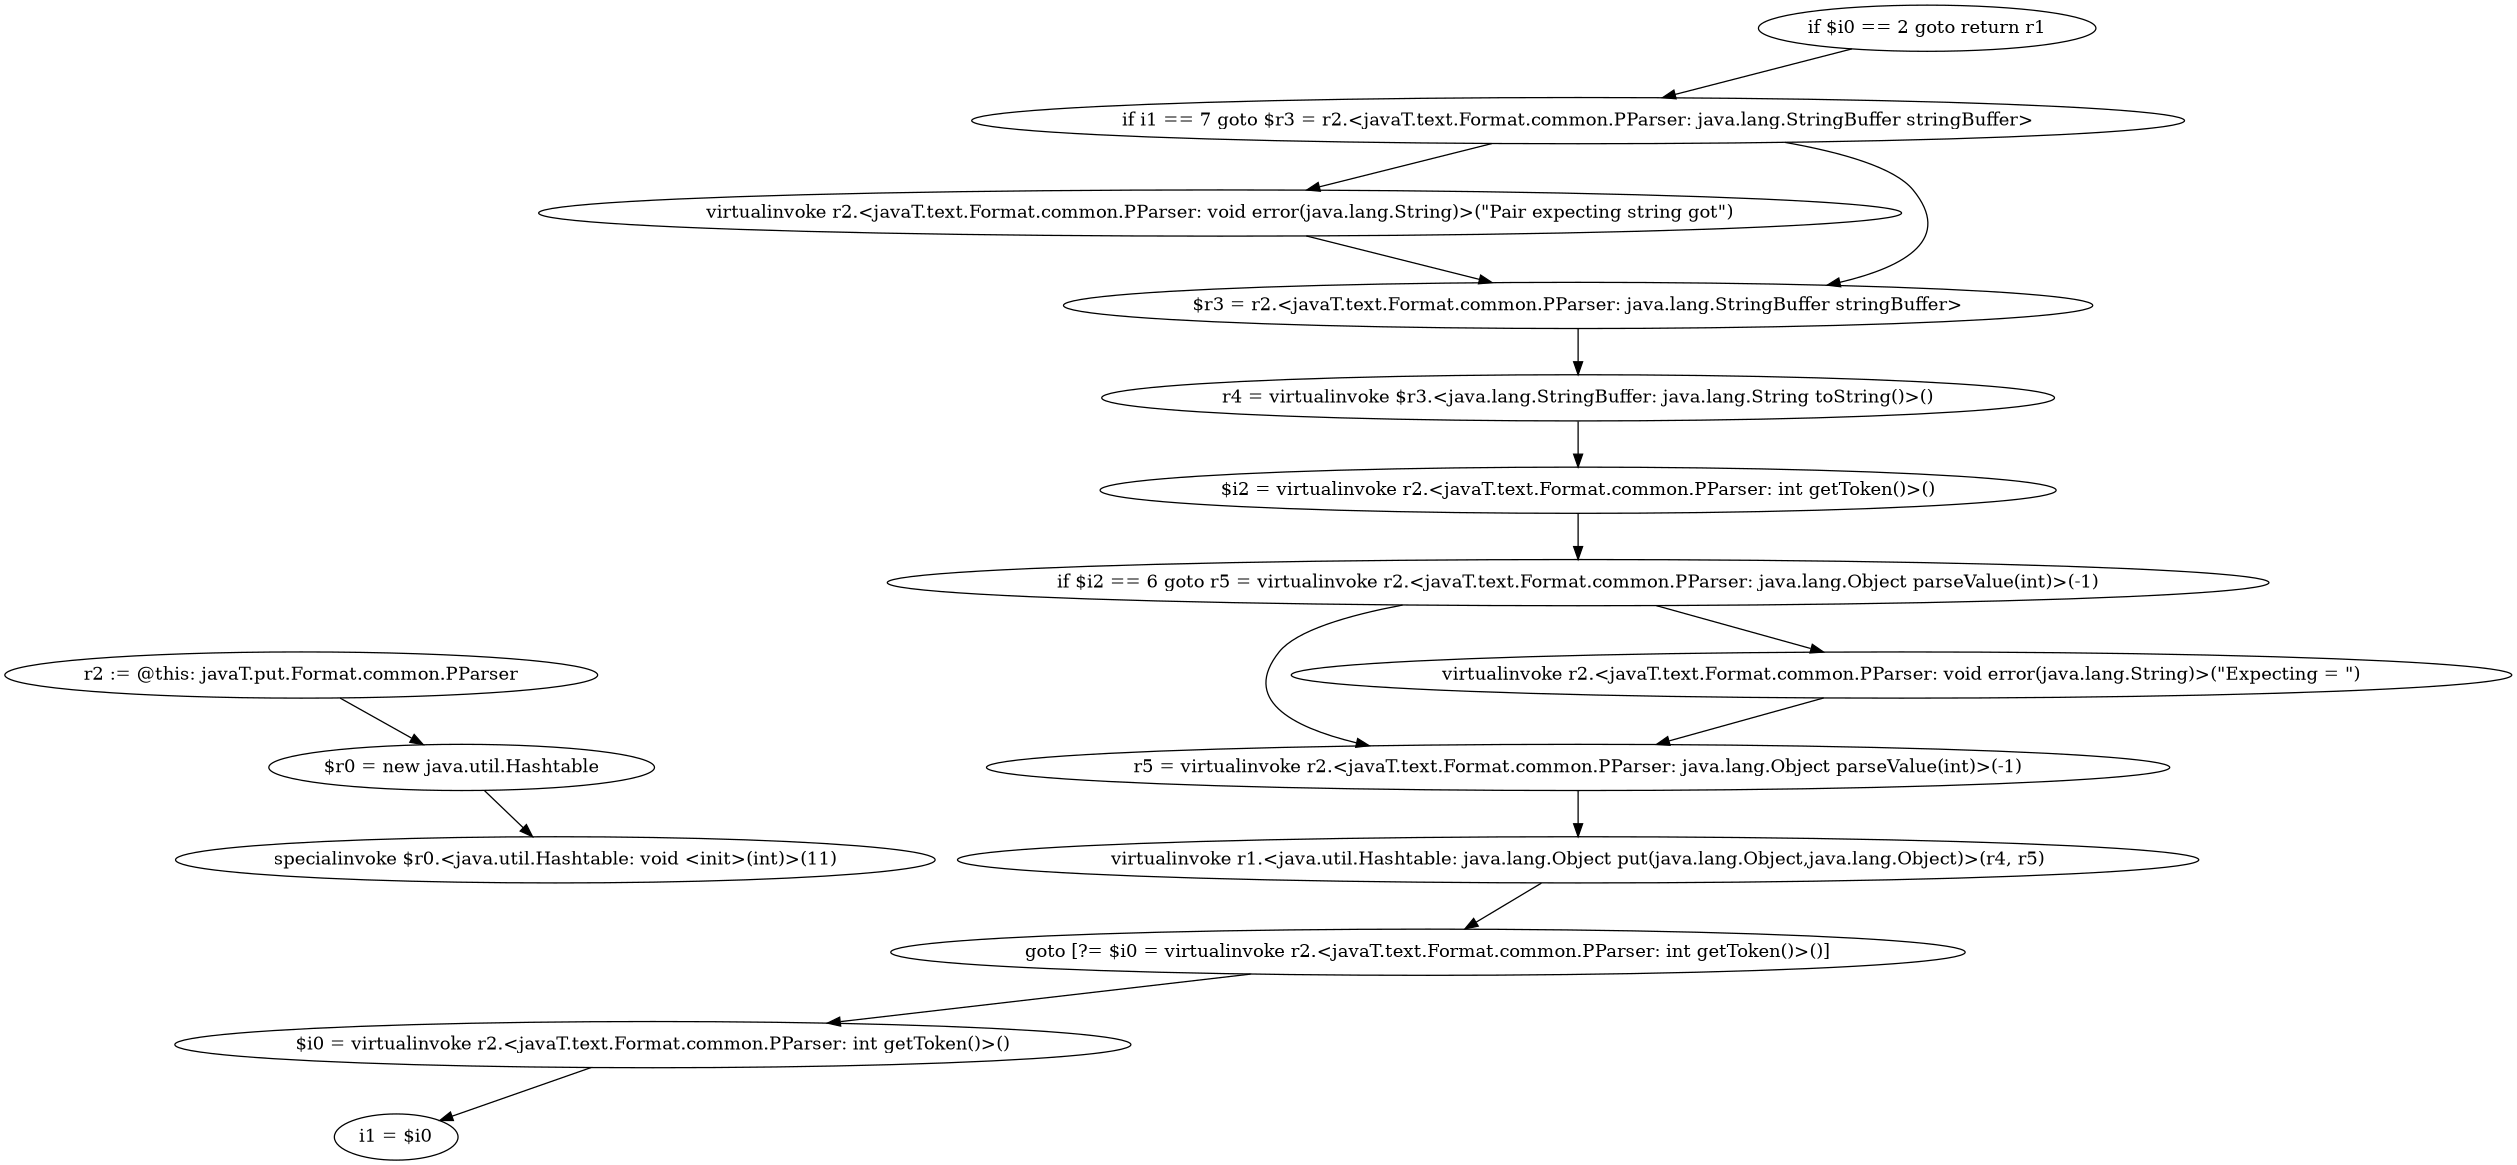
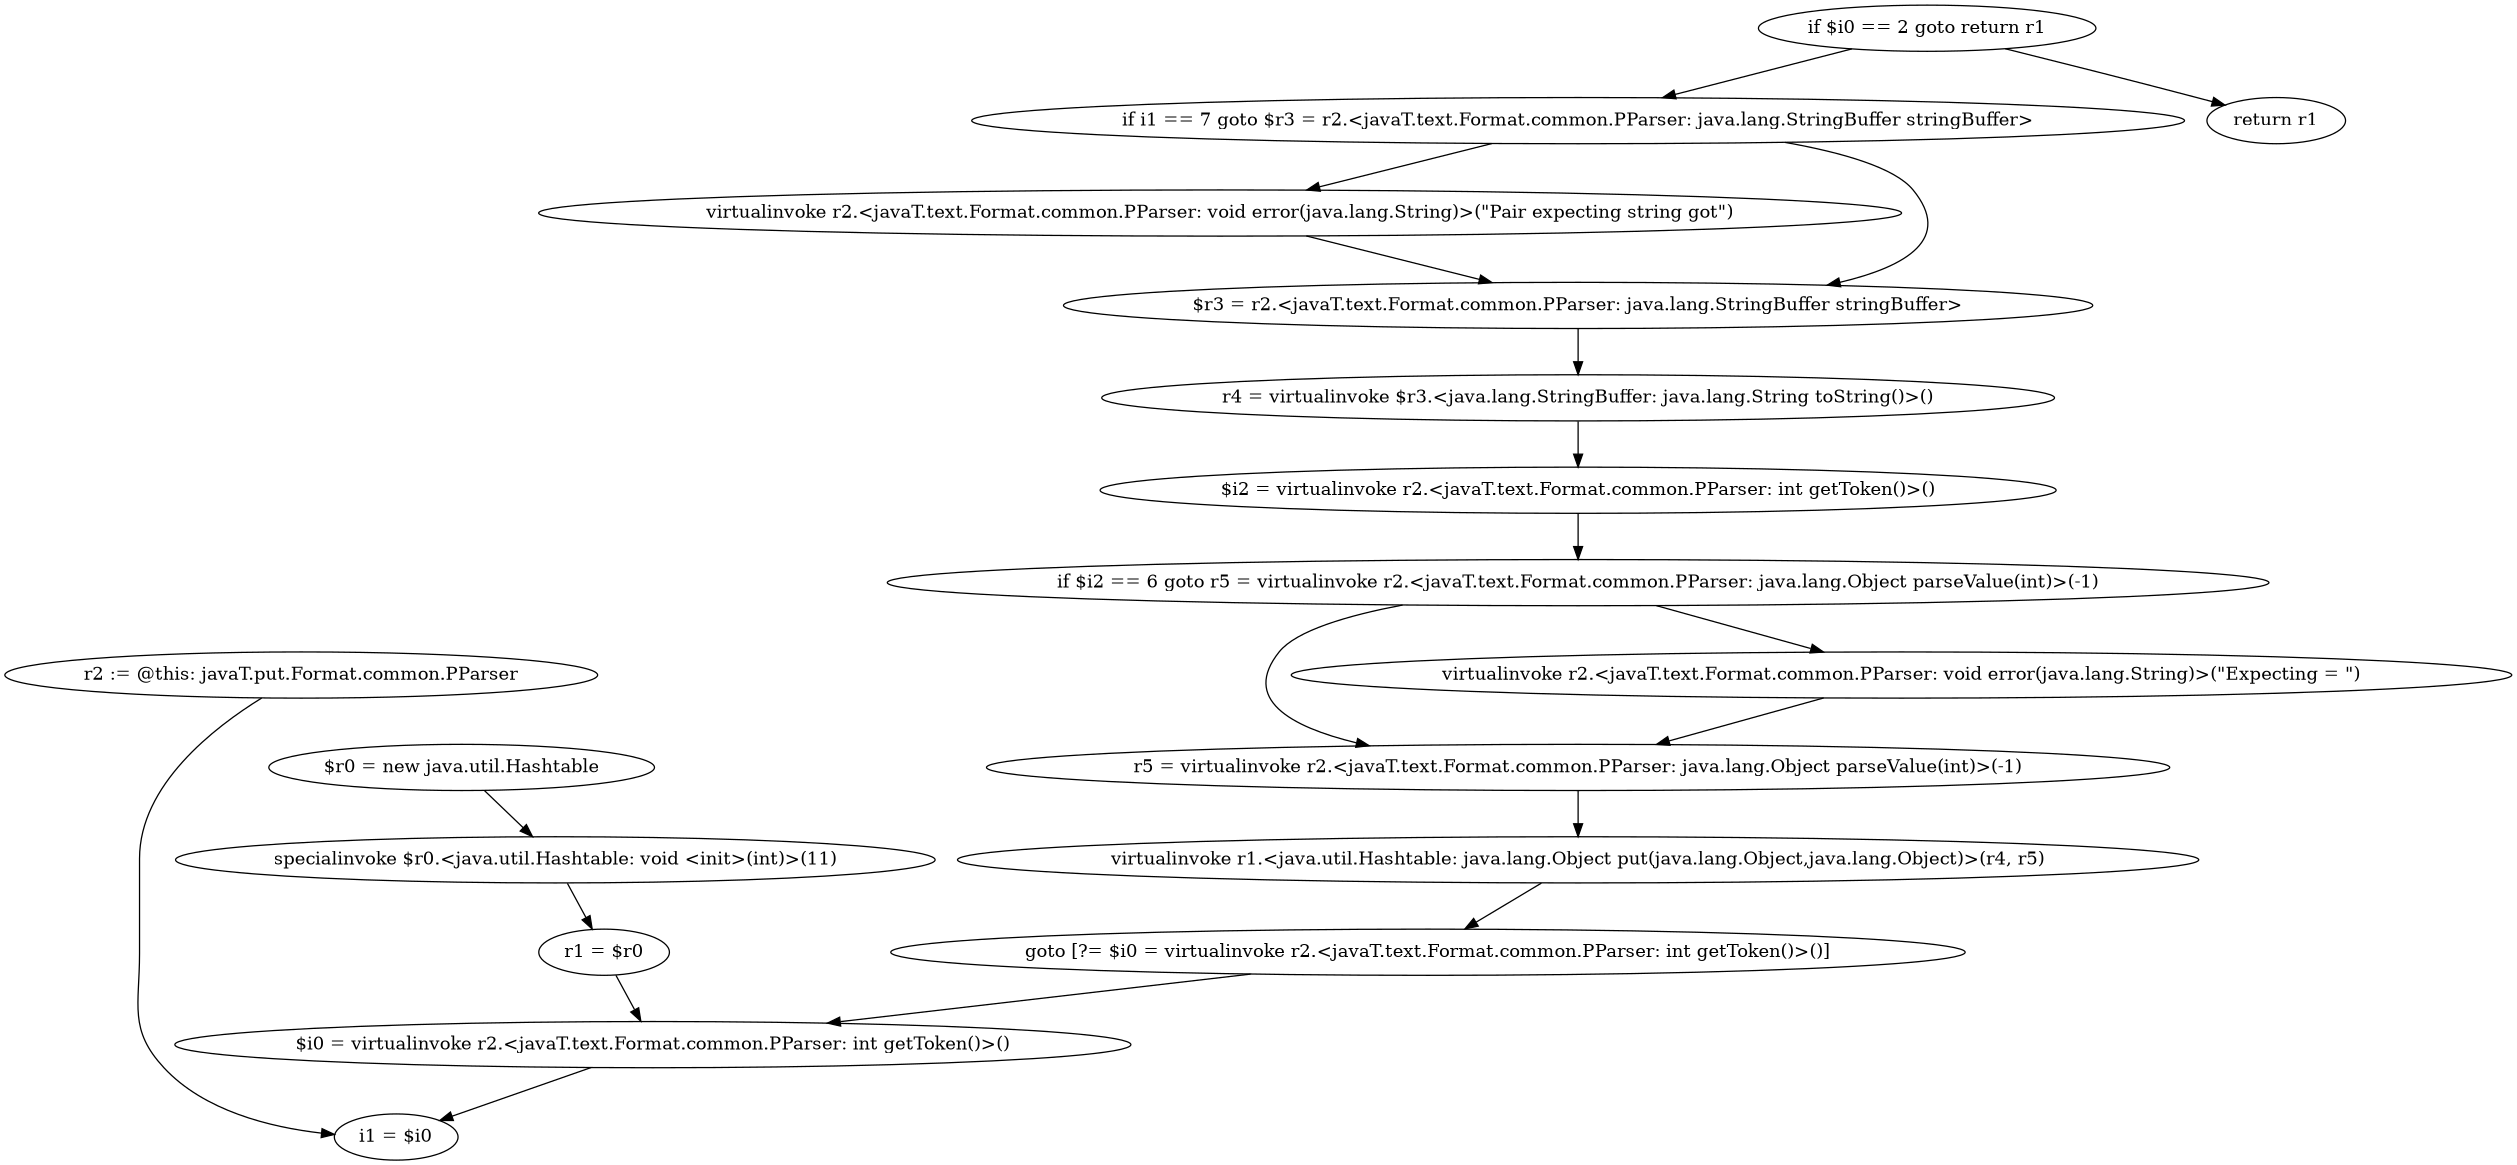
node "return r1": added
edge "r2 := @this: javaT.put.Format.common.PParser" -> "$r0 = new java.util.Hashtable": now "r2 := @this: javaT.put.Format.common.PParser" -> "i1 = $i0"
node "r1 = $r0": added
